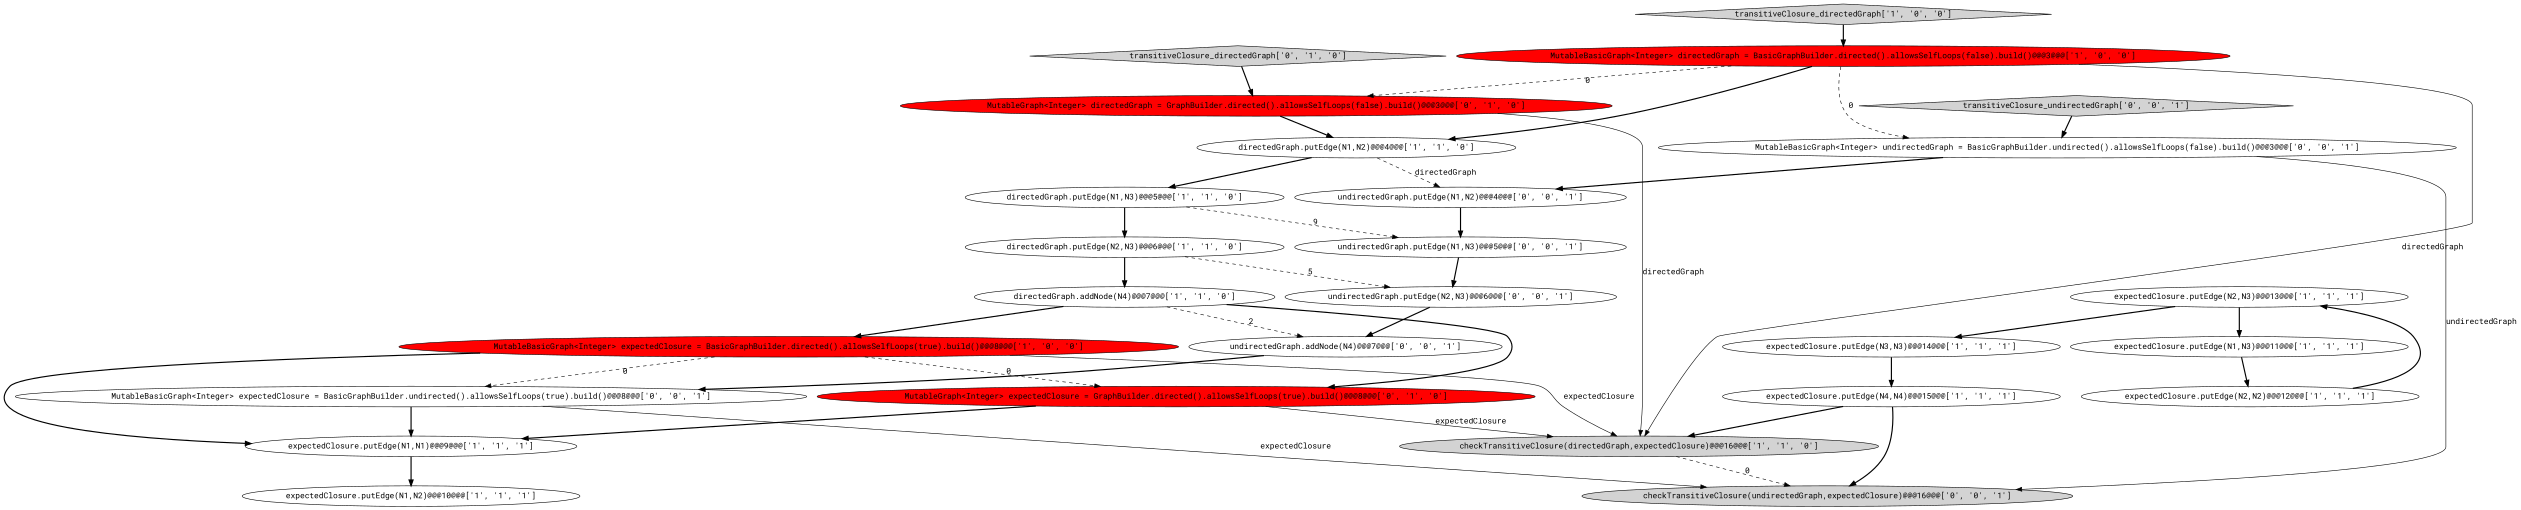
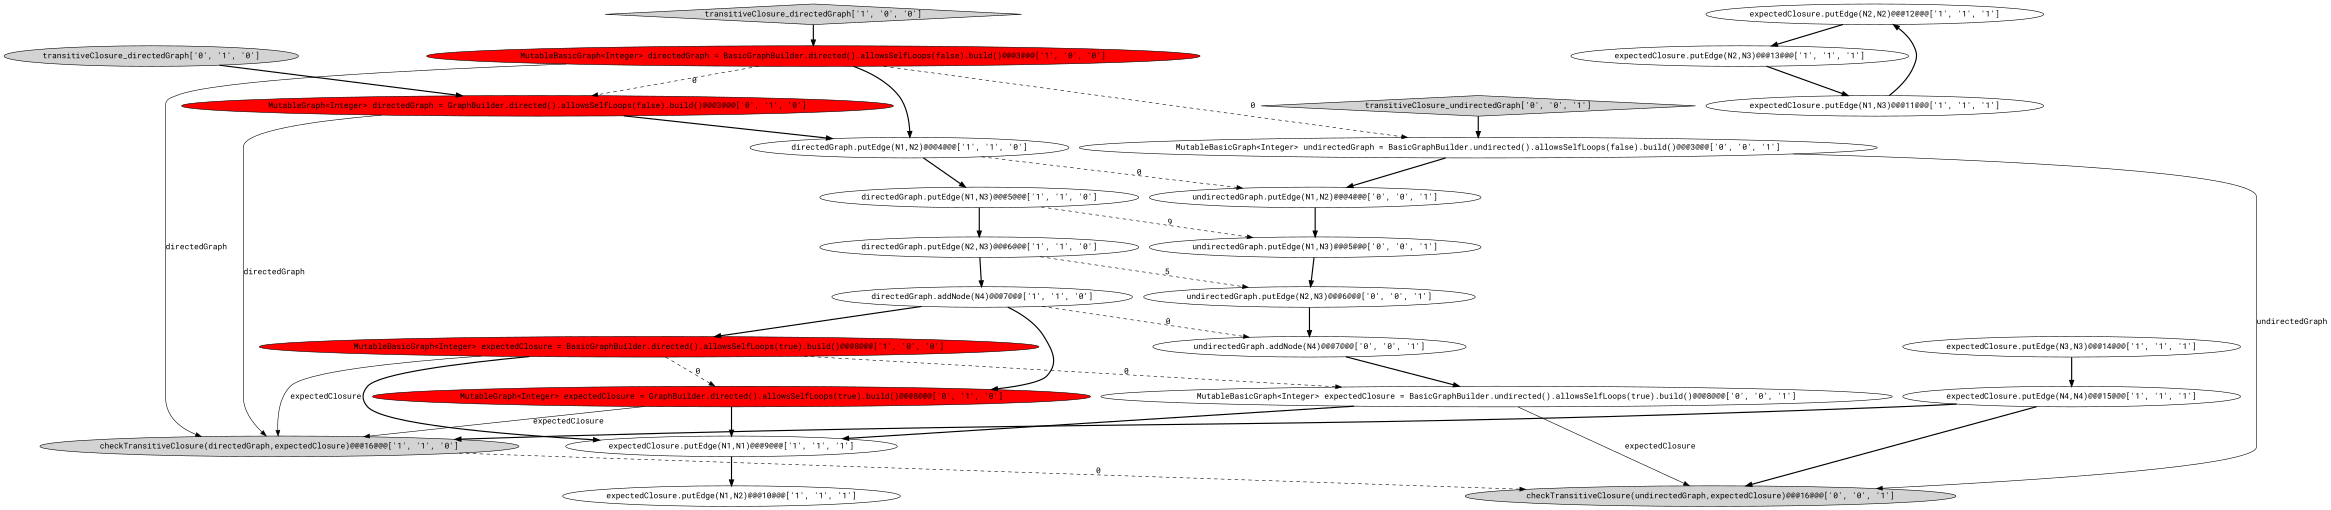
node "transitiveClosure_directedGraph['0', '1', '0']": shape diamond -> ellipse
edge "directedGraph.putEdge(N1,N2)@@@4@@@['1', '1', '0']" -> "undirectedGraph.putEdge(N1,N2)@@@4@@@['0', '0', '1']": label "directedGraph" -> "0"
edge "expectedClosure.putEdge(N2,N3)@@@13@@@['1', '1', '1']" -> "expectedClosure.putEdge(N3,N3)@@@14@@@['1', '1', '1']": removed
edge "directedGraph.addNode(N4)@@@7@@@['1', '1', '0']" -> "undirectedGraph.addNode(N4)@@@7@@@['0', '0', '1']": label "2" -> "0"
